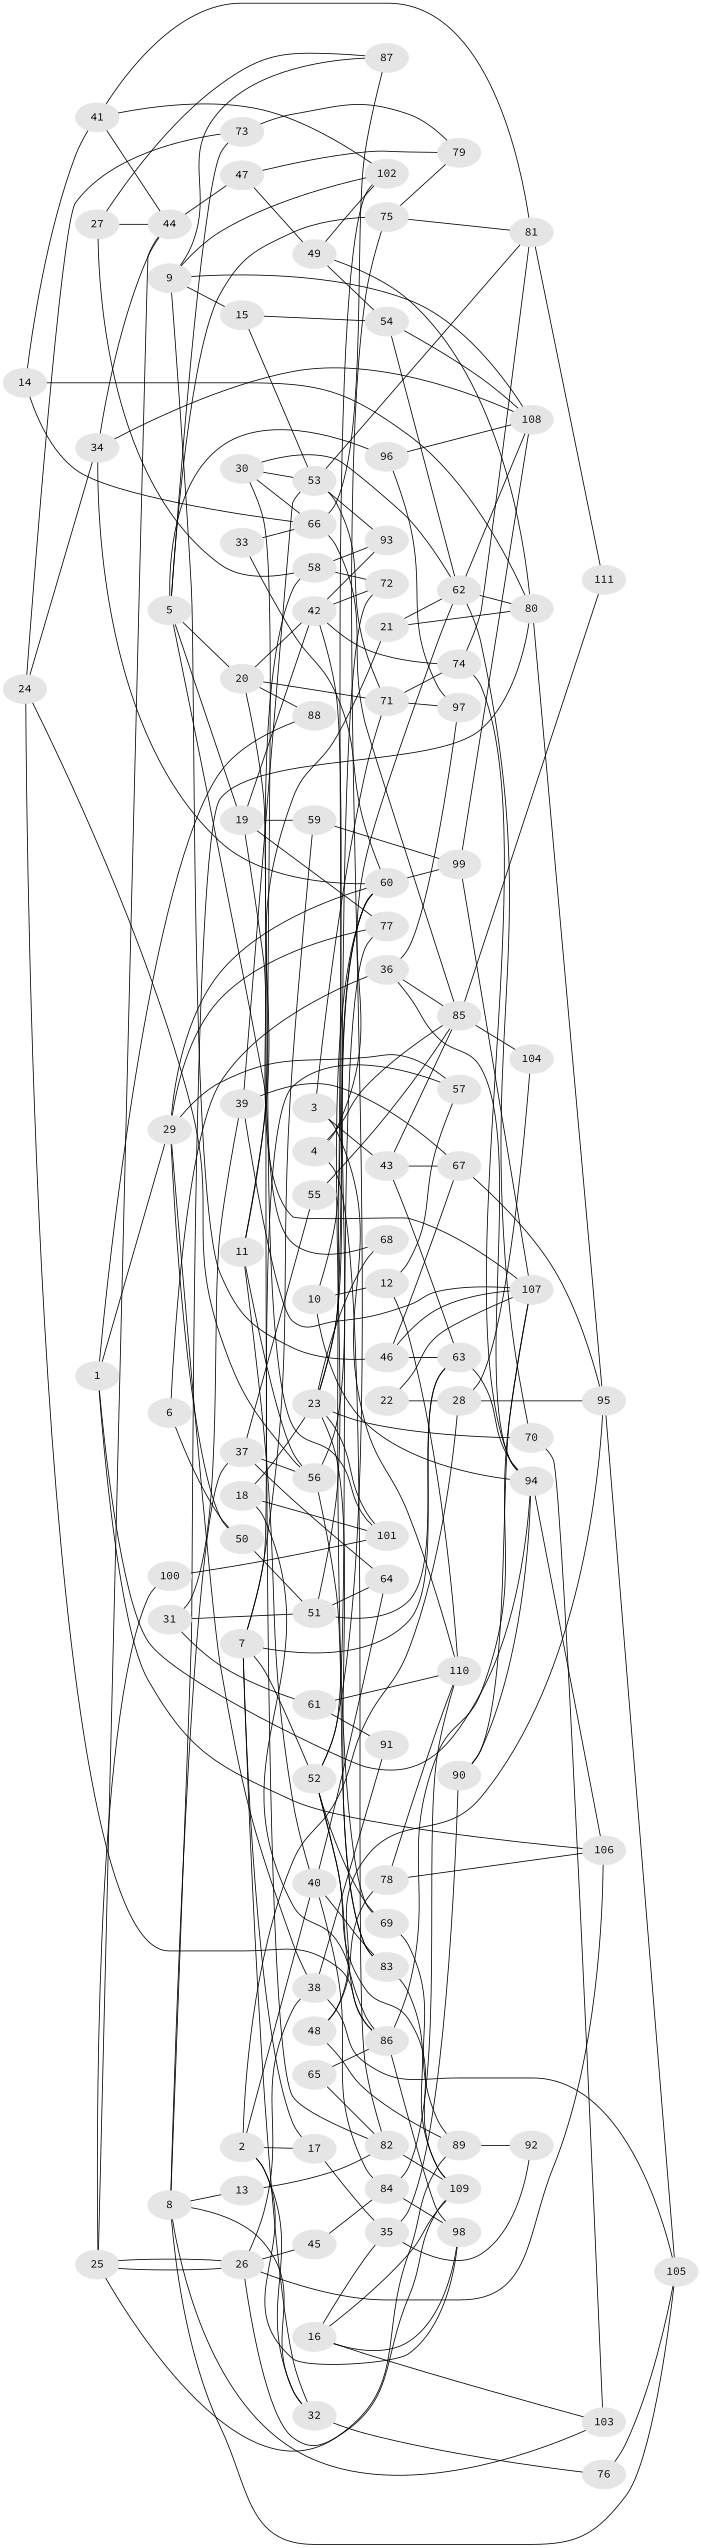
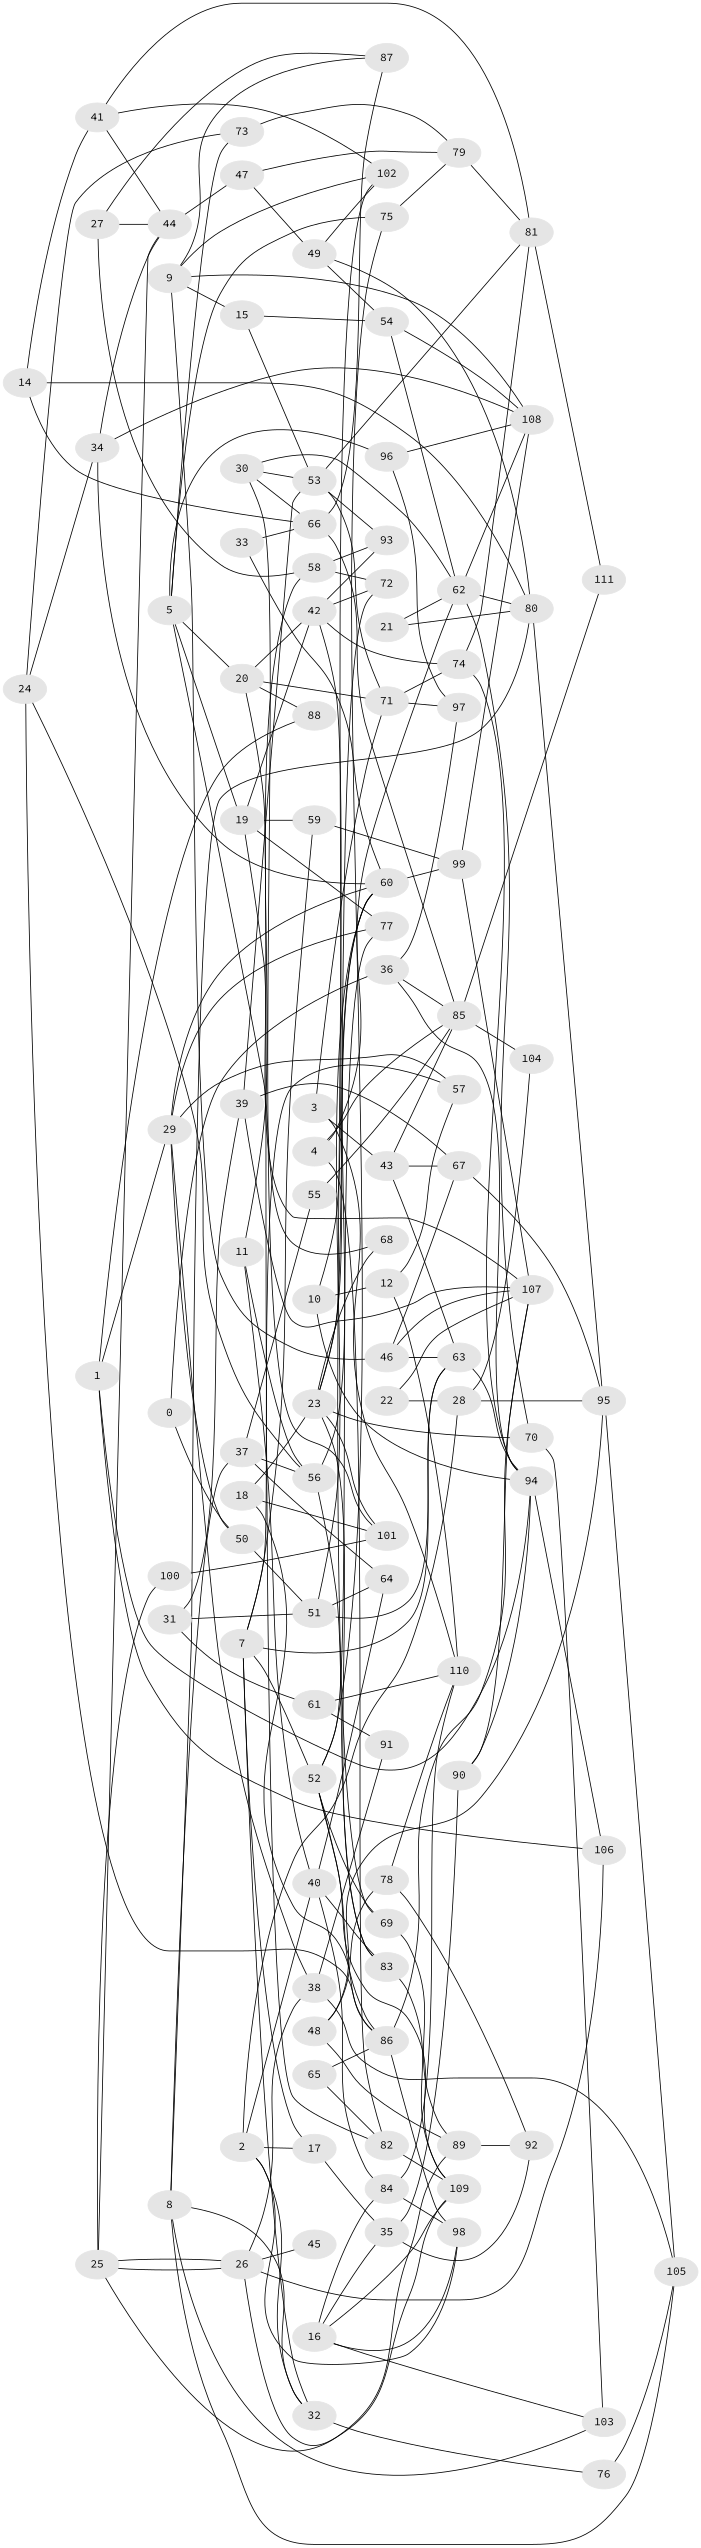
edge "75" -- "81": now "79" -- "81"
edge "21" -- "11": removed
node "6": label "6" -> "0"
edge "106" -- "78": now "92" -- "78"
node "13": removed
edge "84" -- "45": now "84" -- "16"
